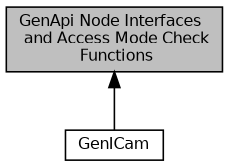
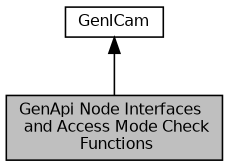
edge "GenICam" -> "GenApi Node Interfaces and Access Mode Check Functions": reversed
